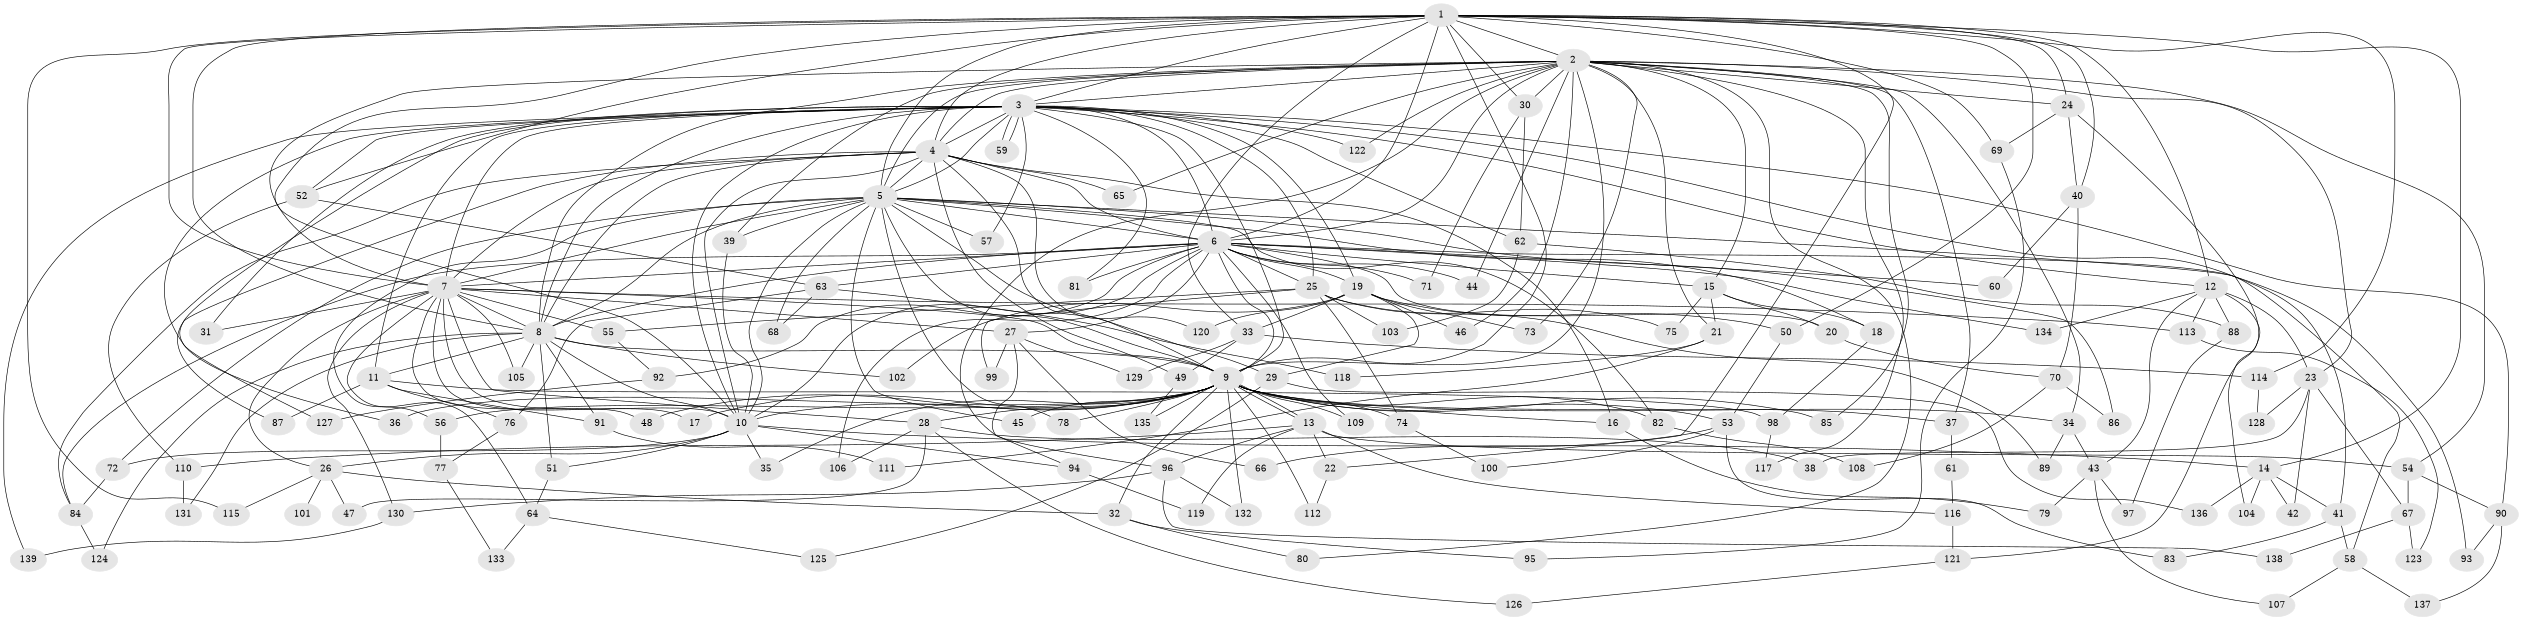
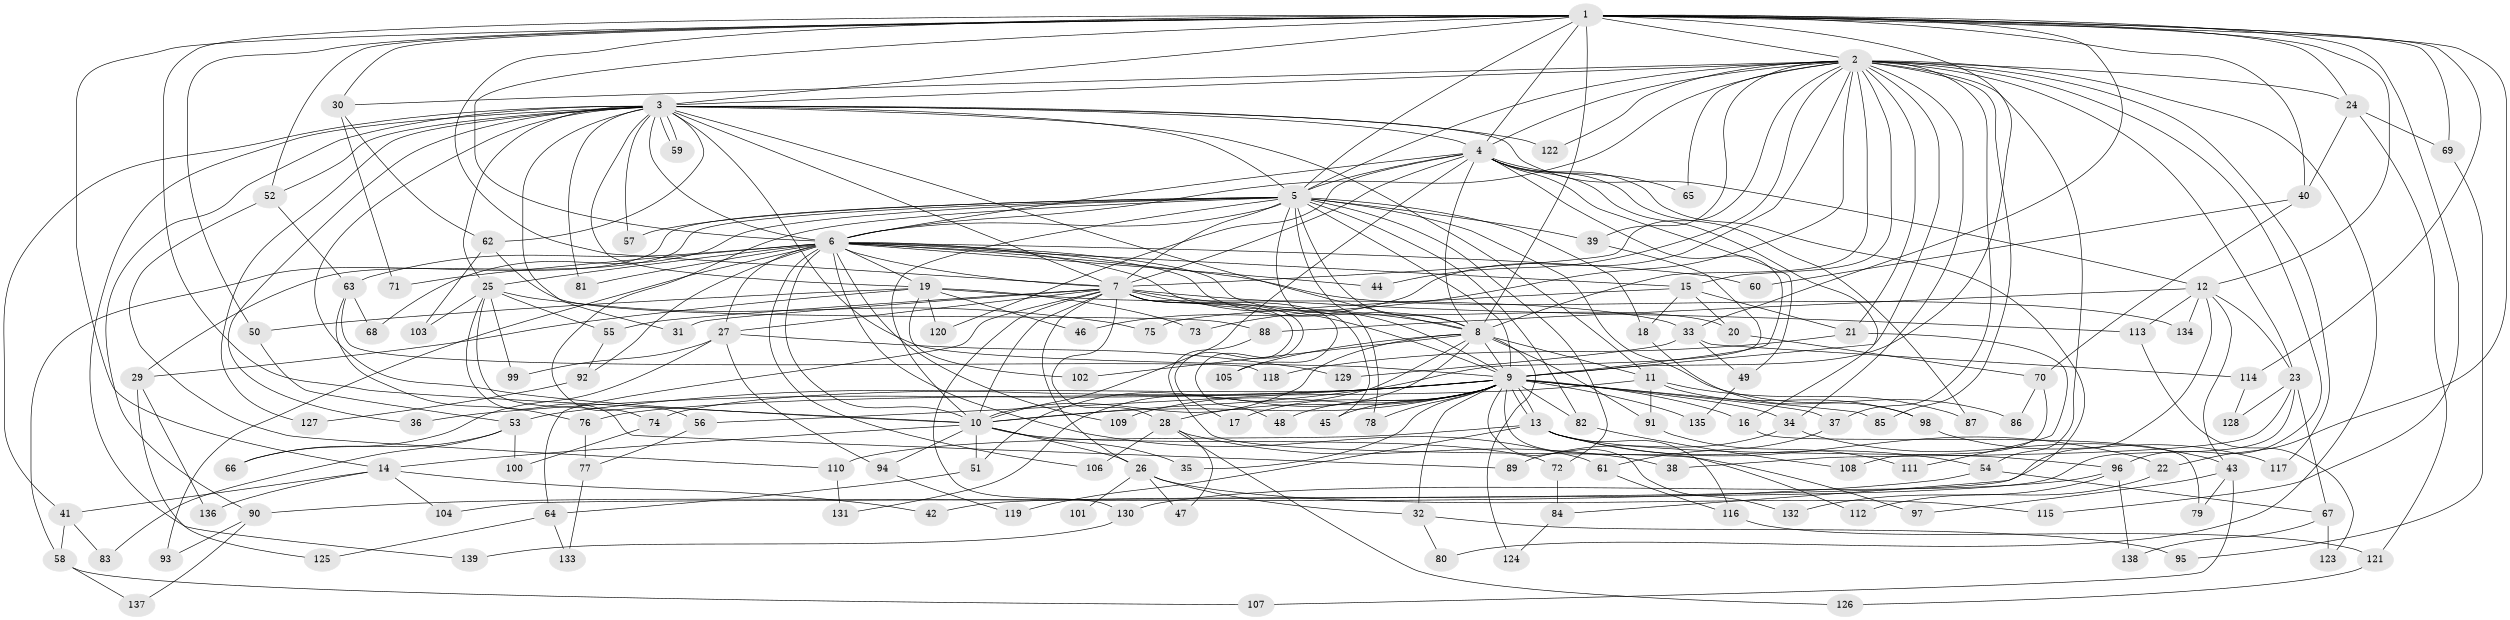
edge "6" -- "84": now "6" -- "61"
